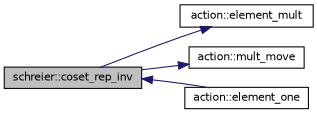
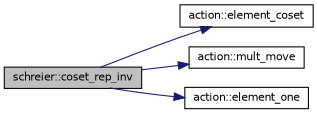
node "action::element_mult": label "action::element_mult" -> "action::element_coset"
edge "action::element_one" -> "schreier::coset_rep_inv": reversed
